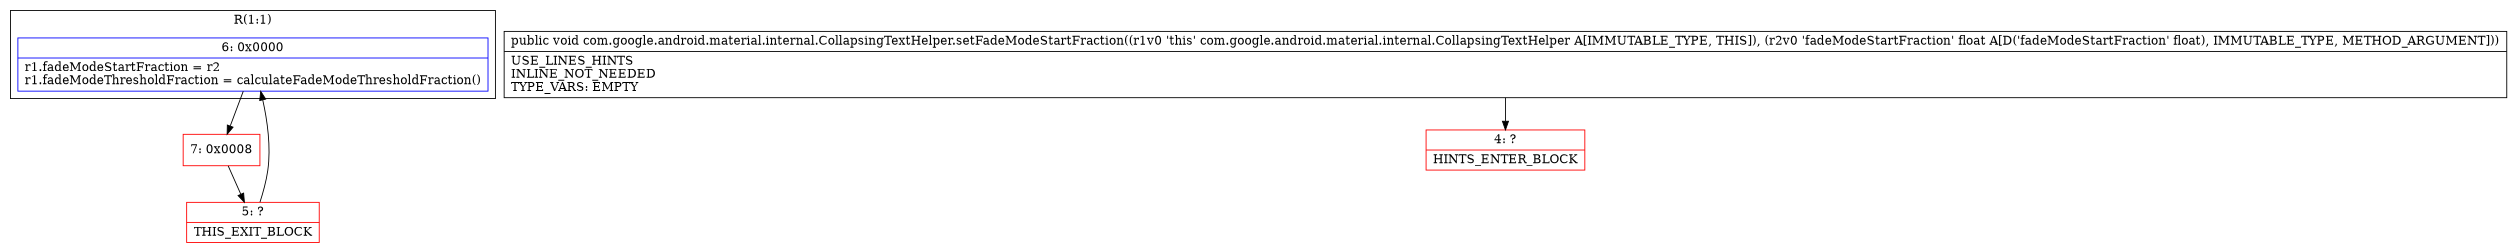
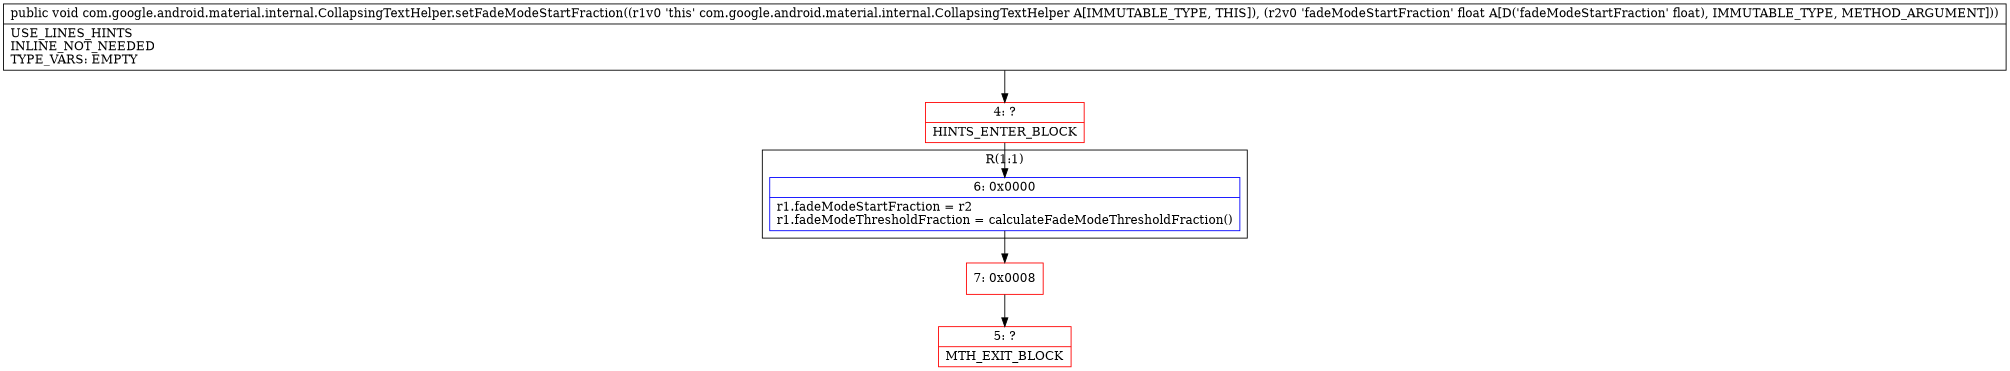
edge "5: ?" -> "6: 0x0000": now "4: ?" -> "6: 0x0000"
node "5: ?": text "THIS_EXIT_BLOCK" -> "MTH_EXIT_BLOCK"
